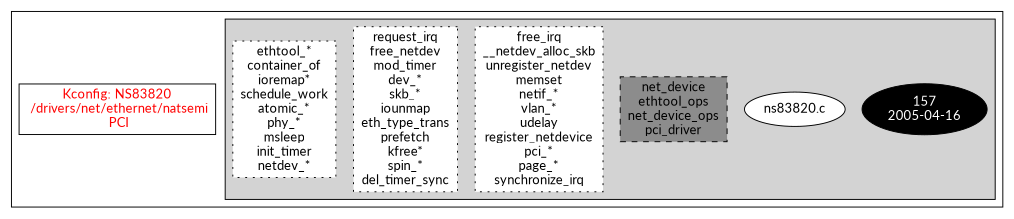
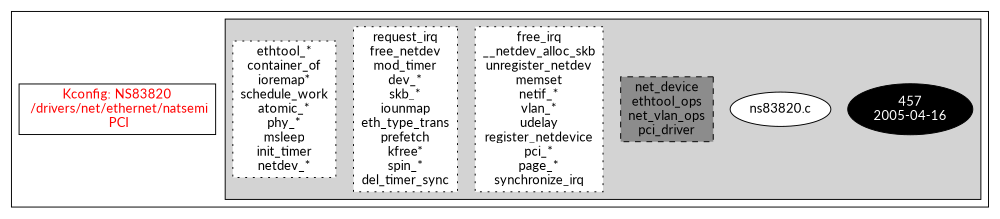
node "net_device ethtool_ops net_device_ops pci_driver": label "net_device ethtool_ops net_device_ops pci_driver" -> "net_device ethtool_ops net_vlan_ops pci_driver"
node "157 2005-04-16": label "157 2005-04-16" -> "457 2005-04-16"
